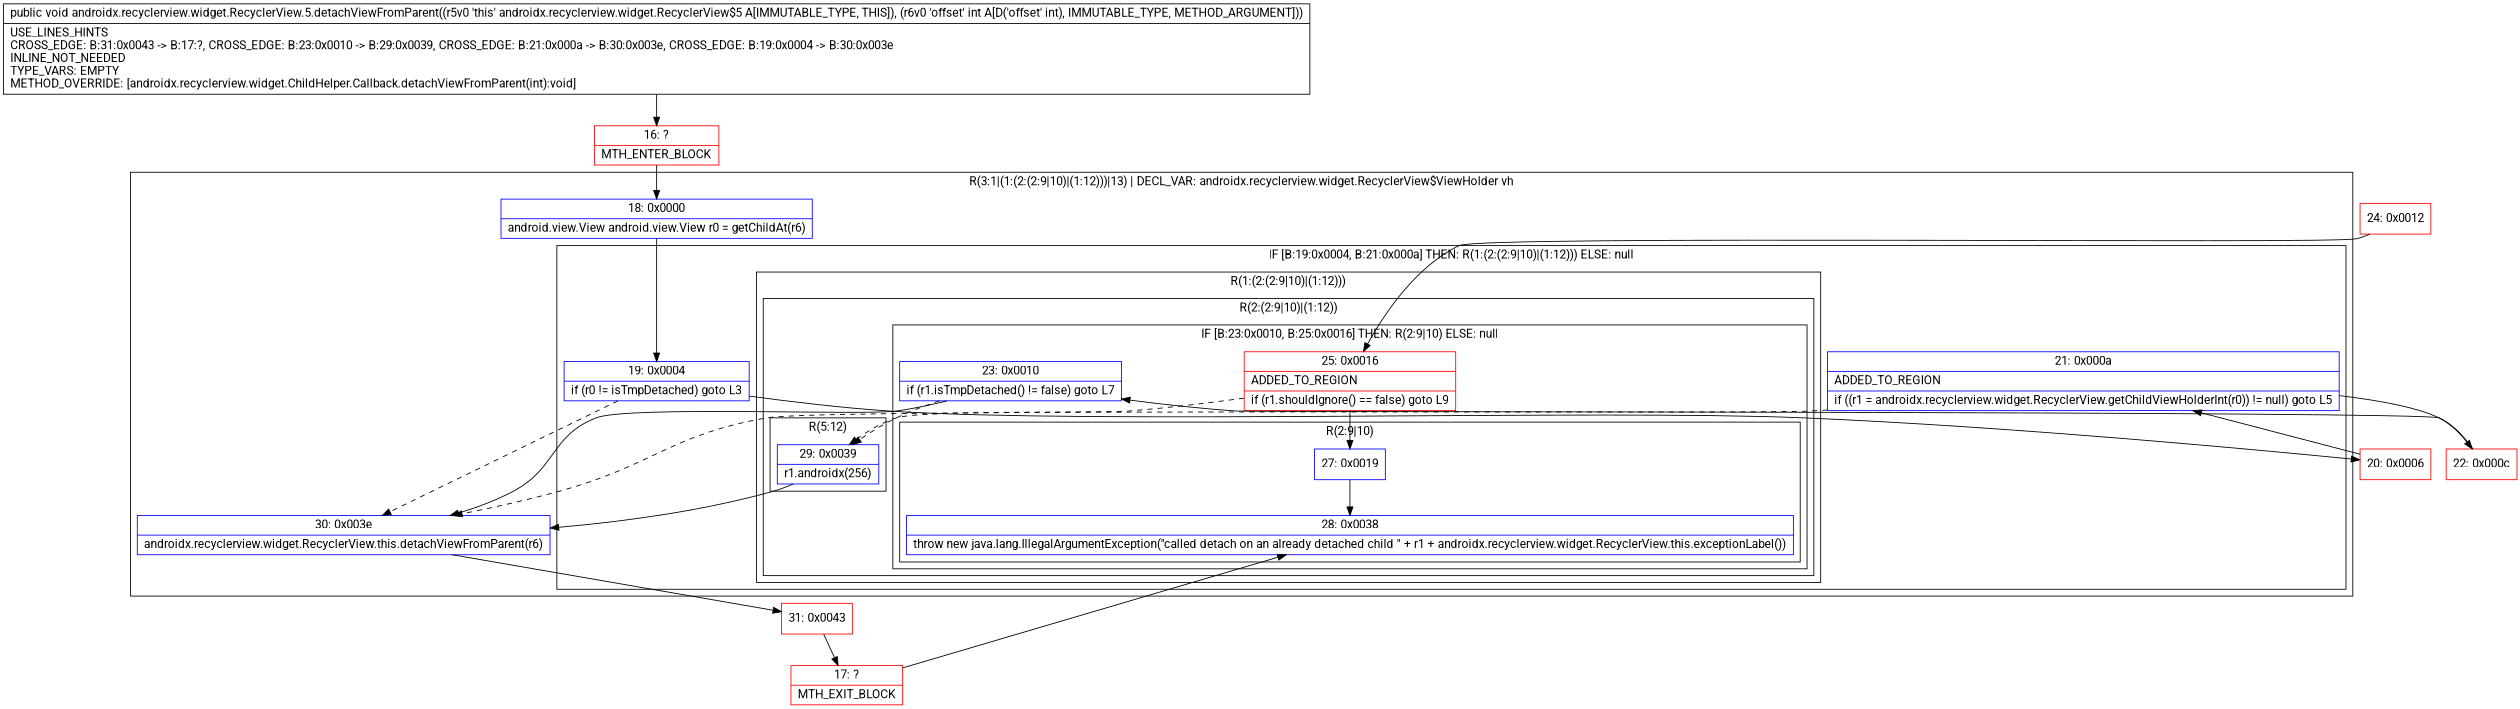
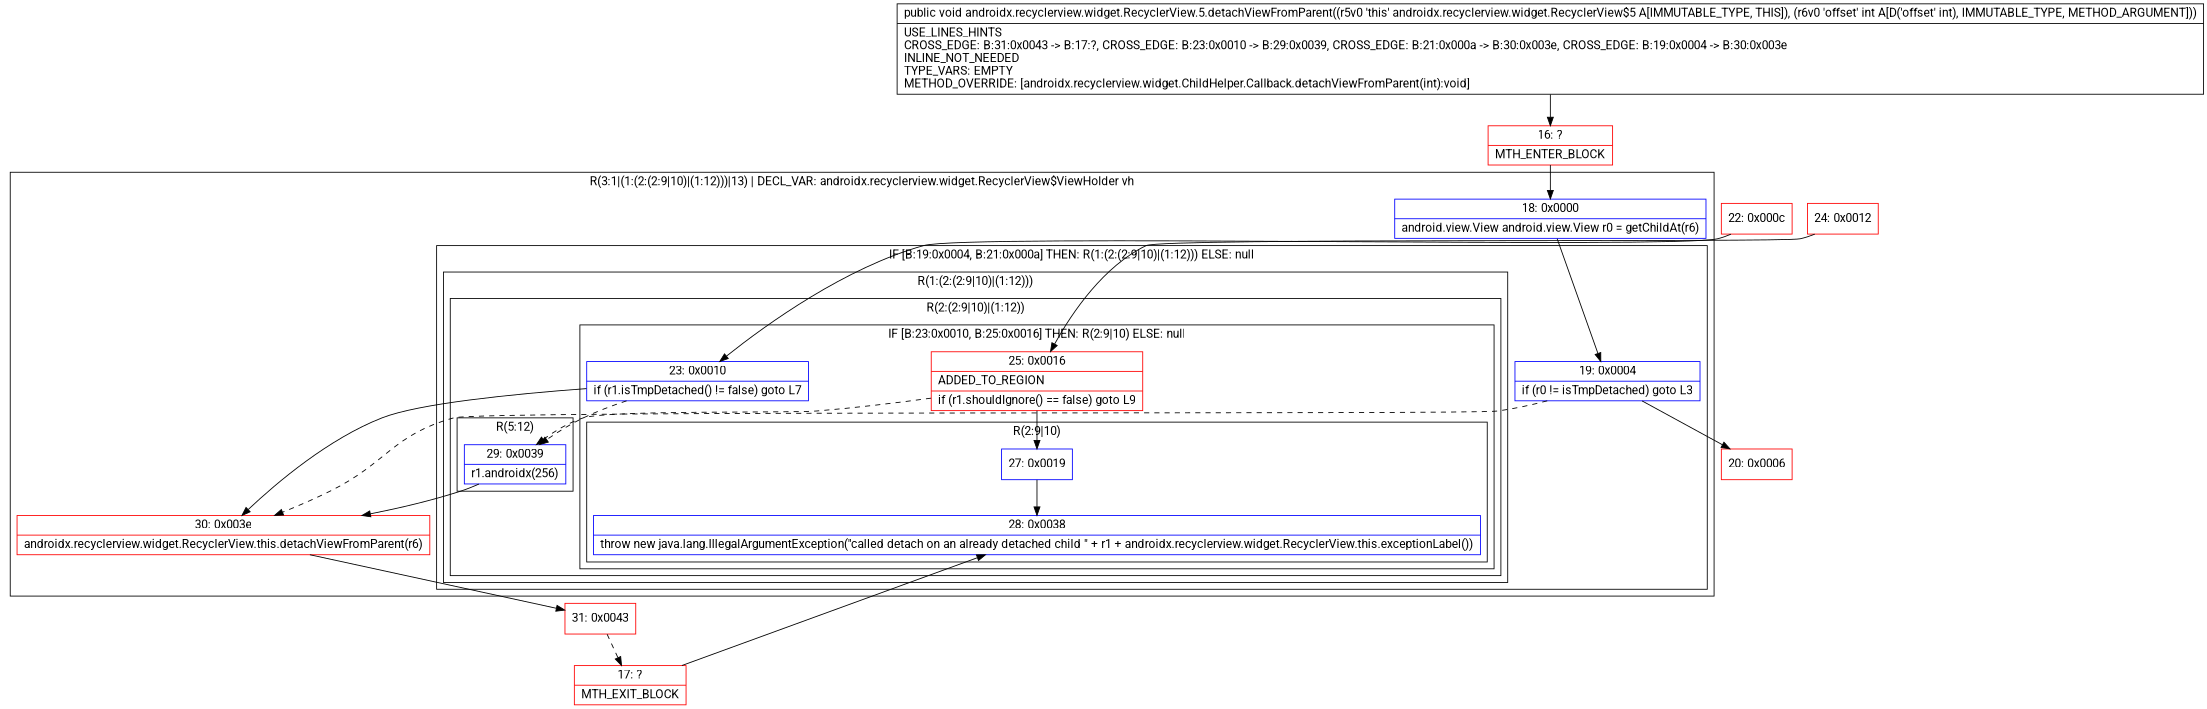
node "21: 0x000a": removed
node "30: 0x003e": color blue -> red
edge "31: 0x0043" -> "17: ?": style solid -> dashed
